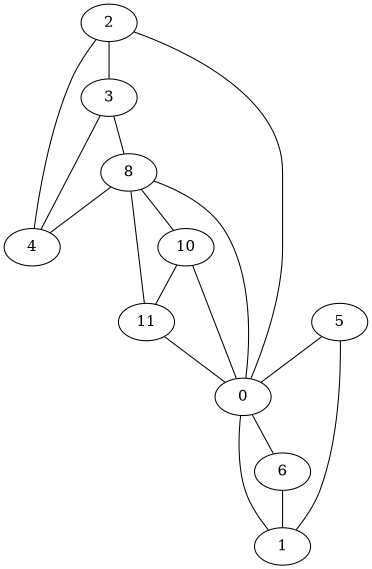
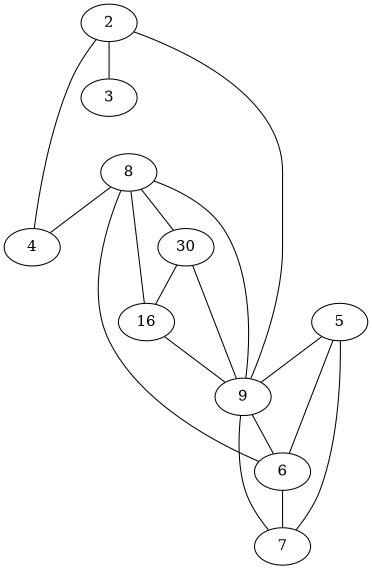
edge "3" -- "8": now "6" -- "8"
edge "3" -- "4": removed
node "10": label "10" -> "30"
node "11": label "11" -> "16"
node "0": label "0" -> "9"
edge "5" -- "6": added
node "1": label "1" -> "7"
